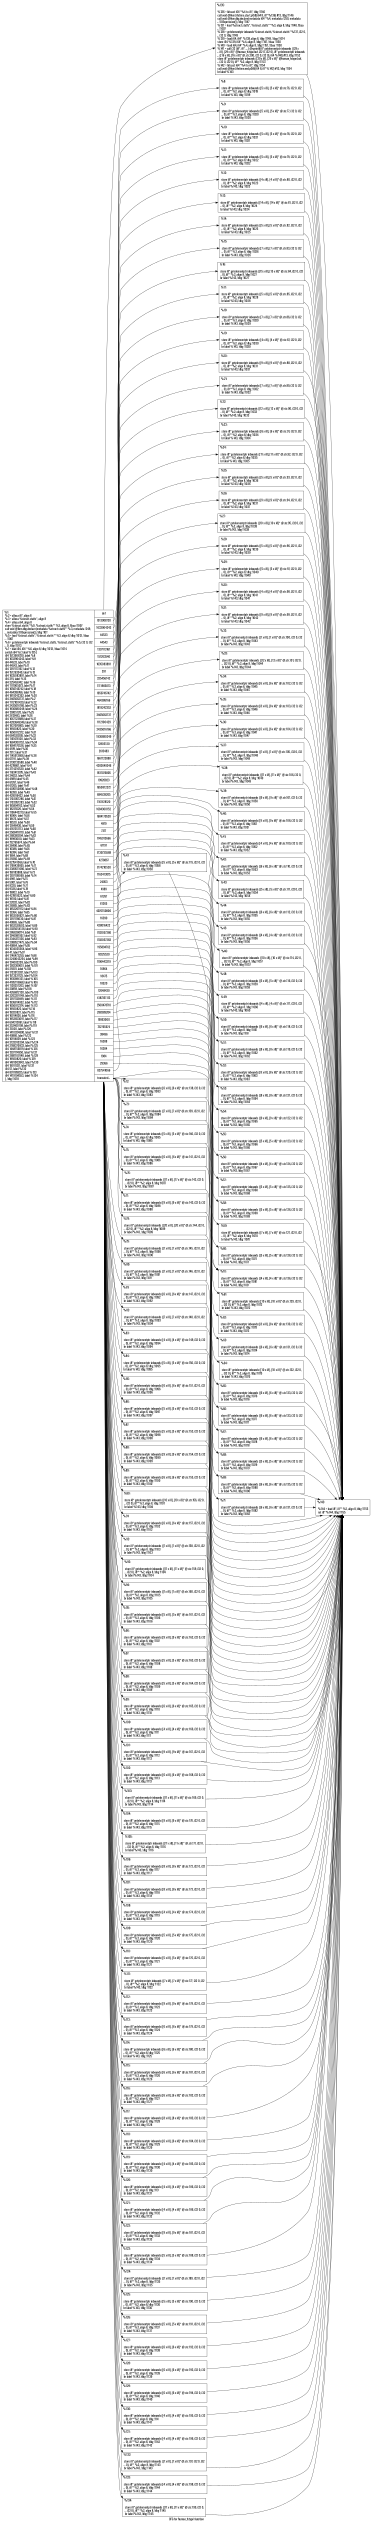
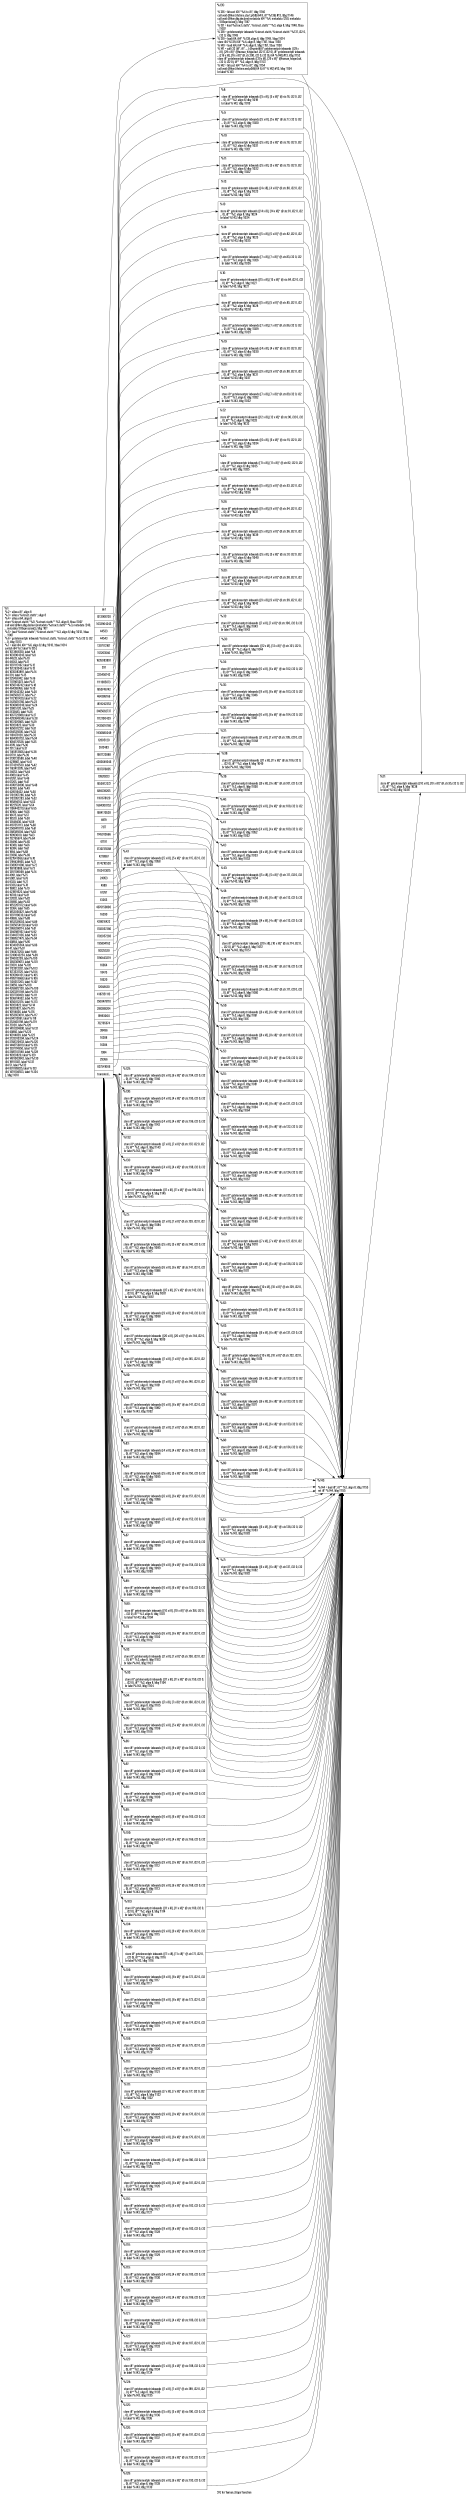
edge "%27:" -> "%143:": reversed
edge "%1:" -> "%72:": removed
